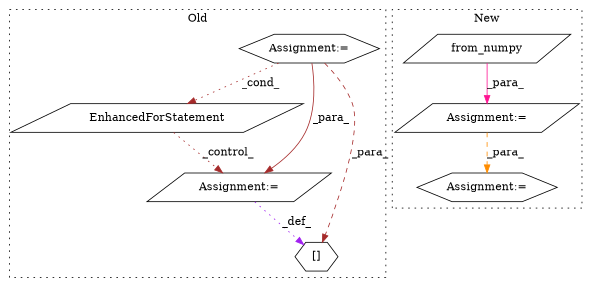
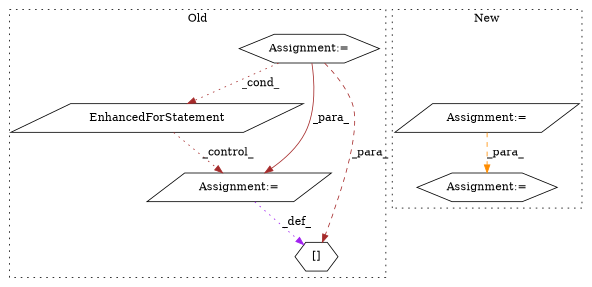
node "from_numpy": removed
